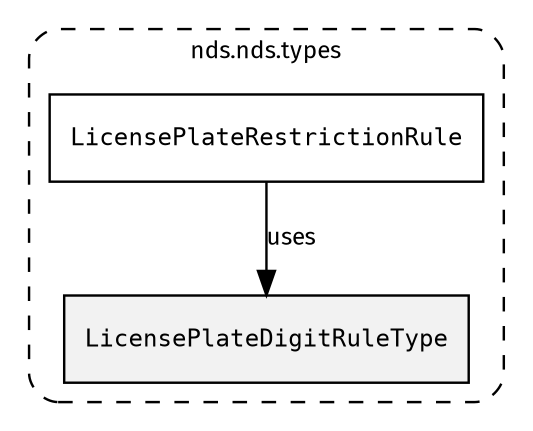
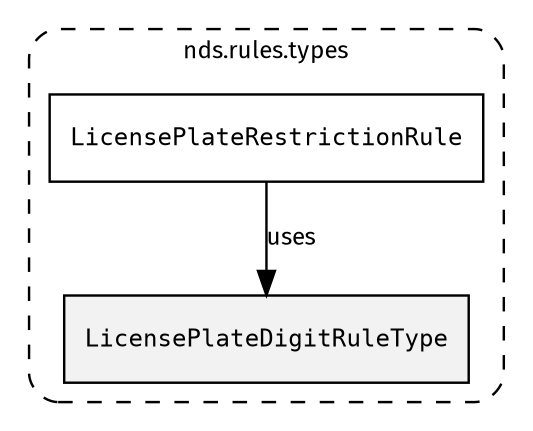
cluster "nds.nds.types": label "nds.nds.types" -> "nds.rules.types"
